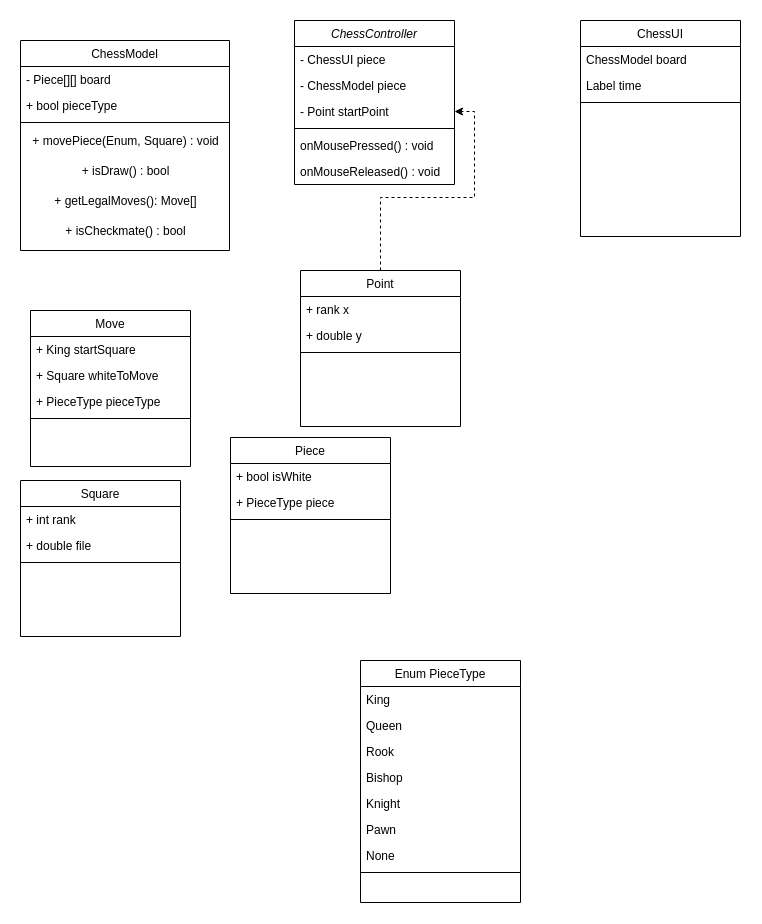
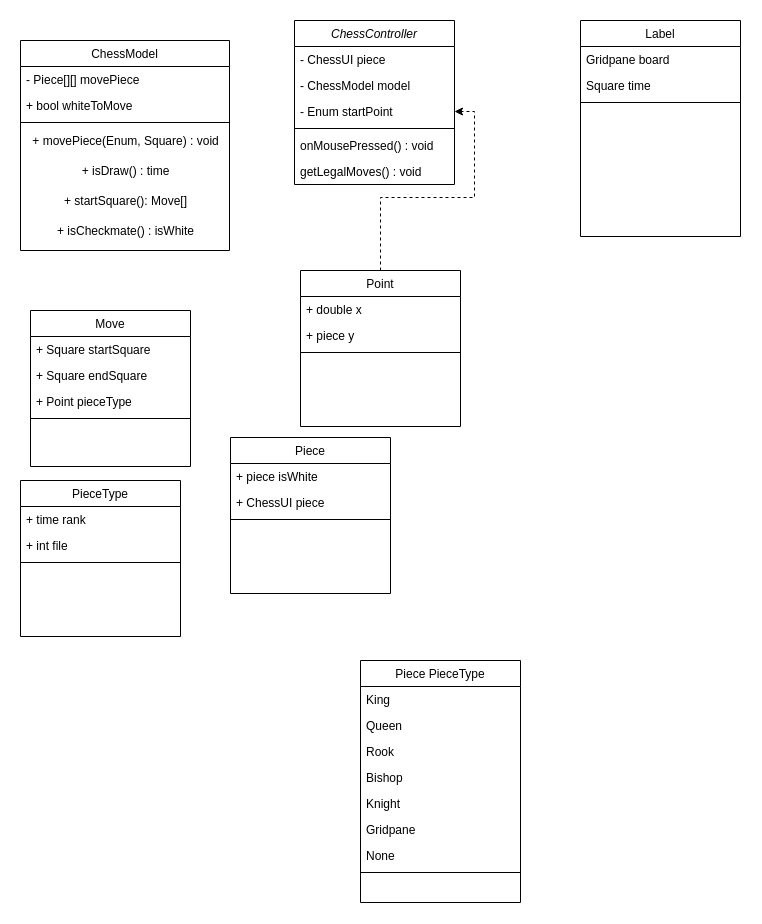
node "ChessUI": label "ChessUI" -> "Label"
node "ChessModel board": label "ChessModel board" -> "Gridpane board"
node "- Piece[][] board": label "- Piece[][] board" -> "- Piece[][] movePiece"
node "- ChessModel piece": label "- ChessModel piece" -> "- ChessModel model"
node "Label time": label "Label time" -> "Square time"
node "+ bool pieceType": label "+ bool pieceType" -> "+ bool whiteToMove"
node "- Point startPoint": label "- Point startPoint" -> "- Enum startPoint"
node "+ isDraw() : bool": label "+ isDraw() : bool" -> "+ isDraw() : time"
node "onMouseReleased() : void": label "onMouseReleased() : void" -> "getLegalMoves() : void"
node "+ getLegalMoves(): Move[]": label "+ getLegalMoves(): Move[]" -> "+ startSquare(): Move[]"
node "+ isCheckmate() : bool": label "+ isCheckmate() : bool" -> "+ isCheckmate() : isWhite"
node "+ rank x": label "+ rank x" -> "+ double x"
node "+ double y": label "+ double y" -> "+ piece y"
node "+ King startSquare": label "+ King startSquare" -> "+ Square startSquare"
node "+ Square whiteToMove": label "+ Square whiteToMove" -> "+ Square endSquare"
node "+ PieceType pieceType": label "+ PieceType pieceType" -> "+ Point pieceType"
node "+ bool isWhite": label "+ bool isWhite" -> "+ piece isWhite"
node "Square": label "Square" -> "PieceType"
node "+ PieceType piece": label "+ PieceType piece" -> "+ ChessUI piece"
node "+ int rank": label "+ int rank" -> "+ time rank"
node "+ double file": label "+ double file" -> "+ int file"
node "Enum PieceType": label "Enum PieceType" -> "Piece PieceType"
node "Pawn": label "Pawn" -> "Gridpane"
